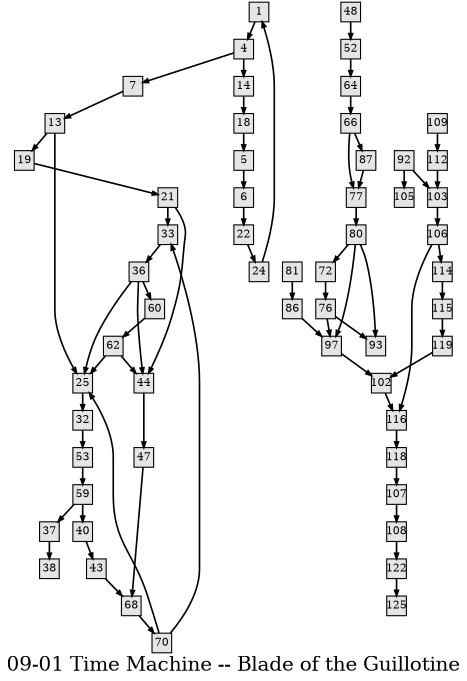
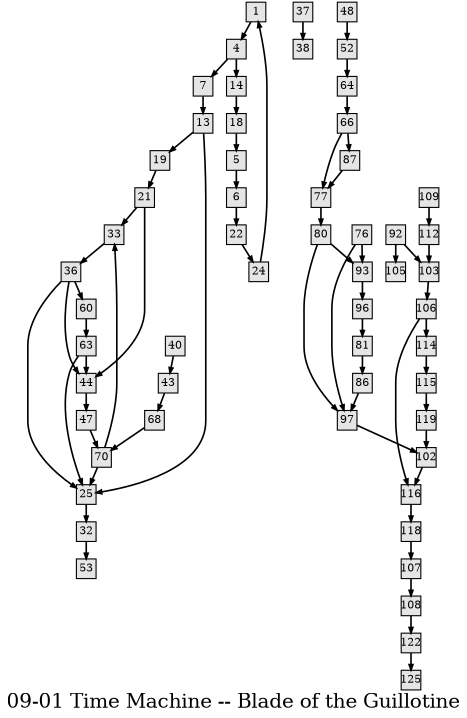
node "72": removed
node "96": added
node "62": label "62" -> "63"
node "59": removed
edge "47" -> "68": now "47" -> "70"
